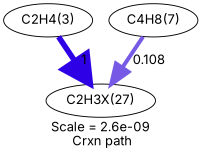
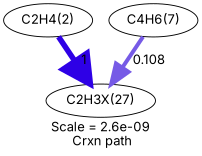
node "C2H4(3)": label "C2H4(3)" -> "C2H4(2)"
node "C4H8(7)": label "C4H8(7)" -> "C4H6(7)"
